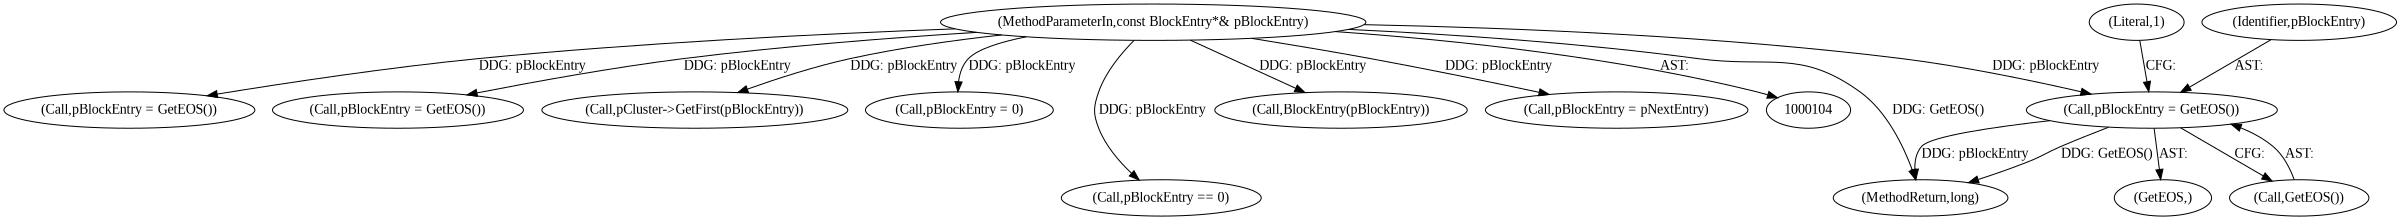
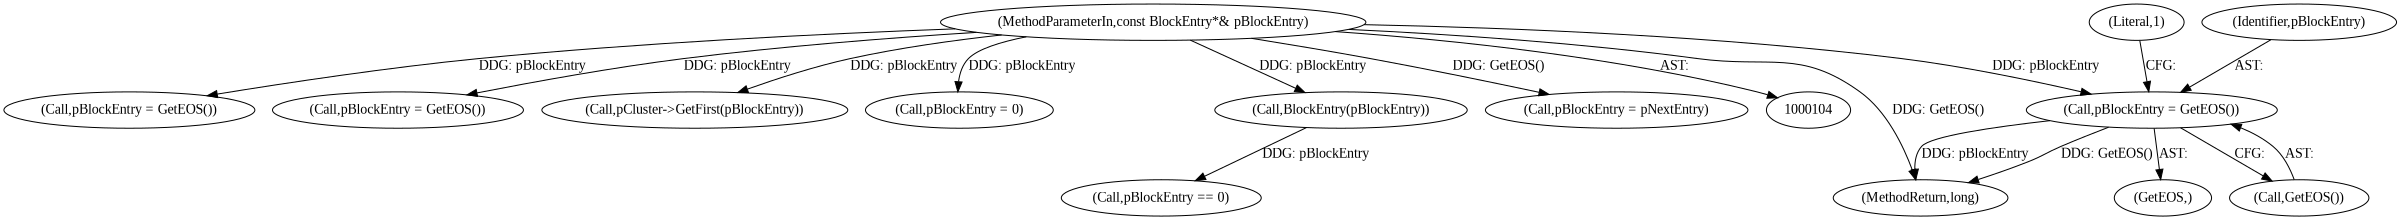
edge "(MethodParameterIn,const BlockEntry*& pBlockEntry)" -> "(Call,pBlockEntry = pNextEntry)": label "DDG: pBlockEntry" -> "DDG: GetEOS()"
edge "(MethodParameterIn,const BlockEntry*& pBlockEntry)" -> "(Call,pBlockEntry == 0)": now "(Call,BlockEntry(pBlockEntry))" -> "(Call,pBlockEntry == 0)"
